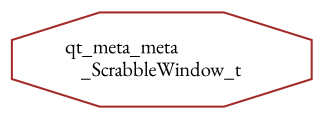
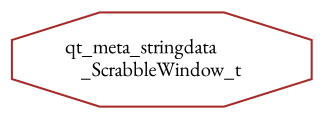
node "qt_meta_meta _ScrabbleWindow_t": label "qt_meta_meta _ScrabbleWindow_t" -> "qt_meta_stringdata _ScrabbleWindow_t"
